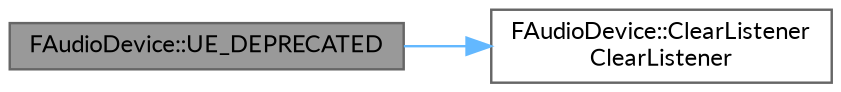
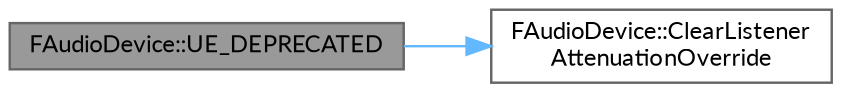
node "FAudioDevice::ClearListener ClearListener": label "FAudioDevice::ClearListener ClearListener" -> "FAudioDevice::ClearListener AttenuationOverride"
